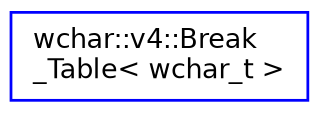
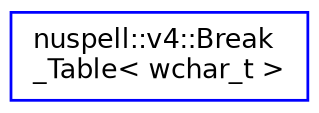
node "wchar::v4::Break _Table< wchar_t >": label "wchar::v4::Break _Table< wchar_t >" -> "nuspell::v4::Break _Table< wchar_t >"
